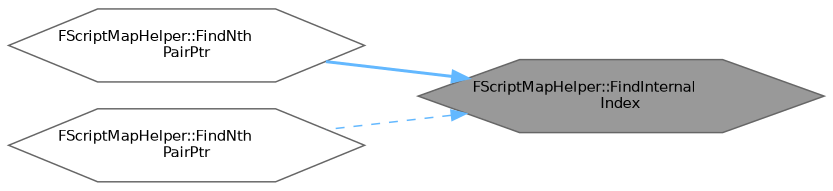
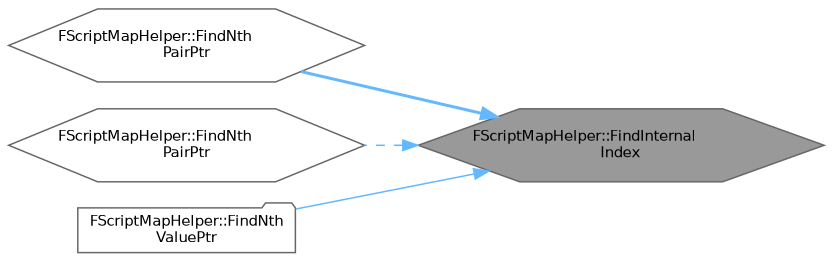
node "FScriptMapHelper::FindNth ValuePtr": added
